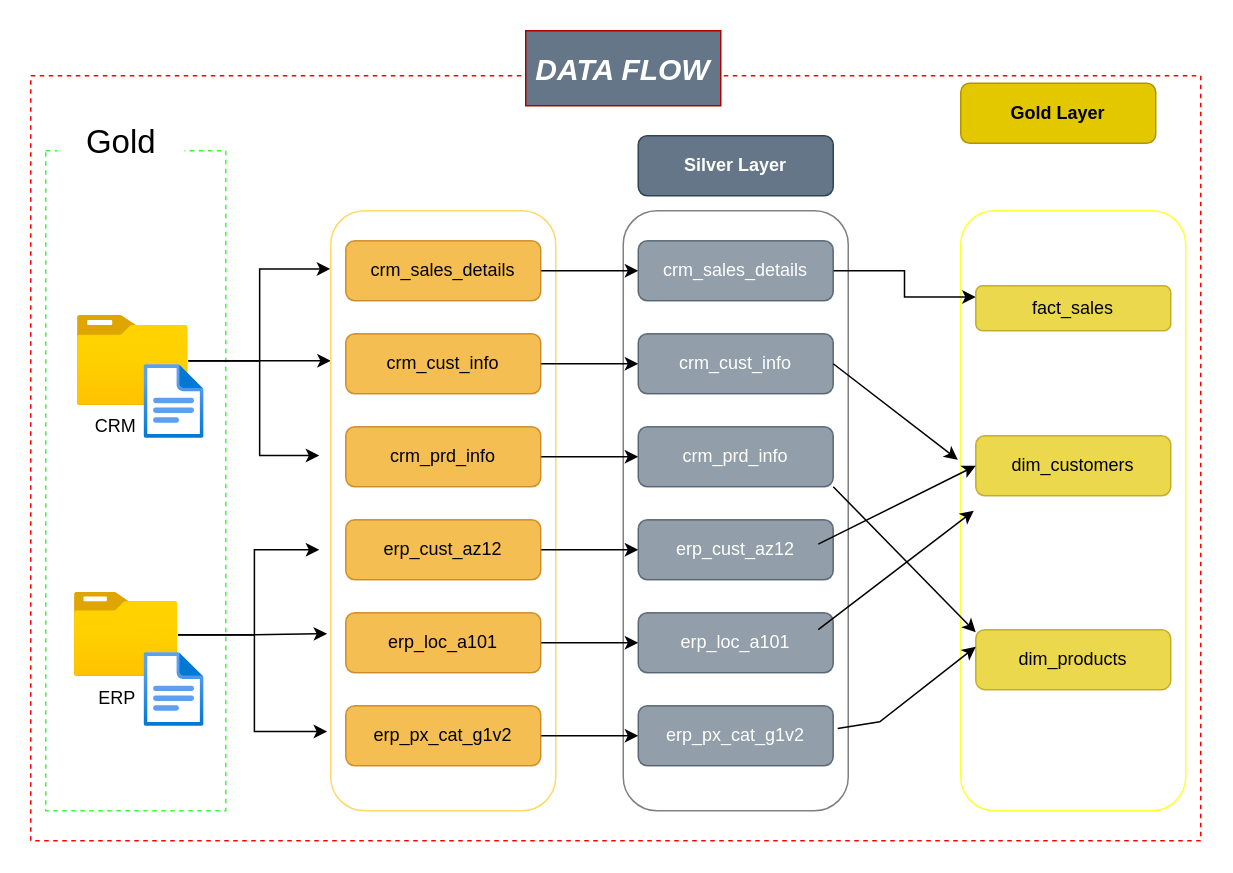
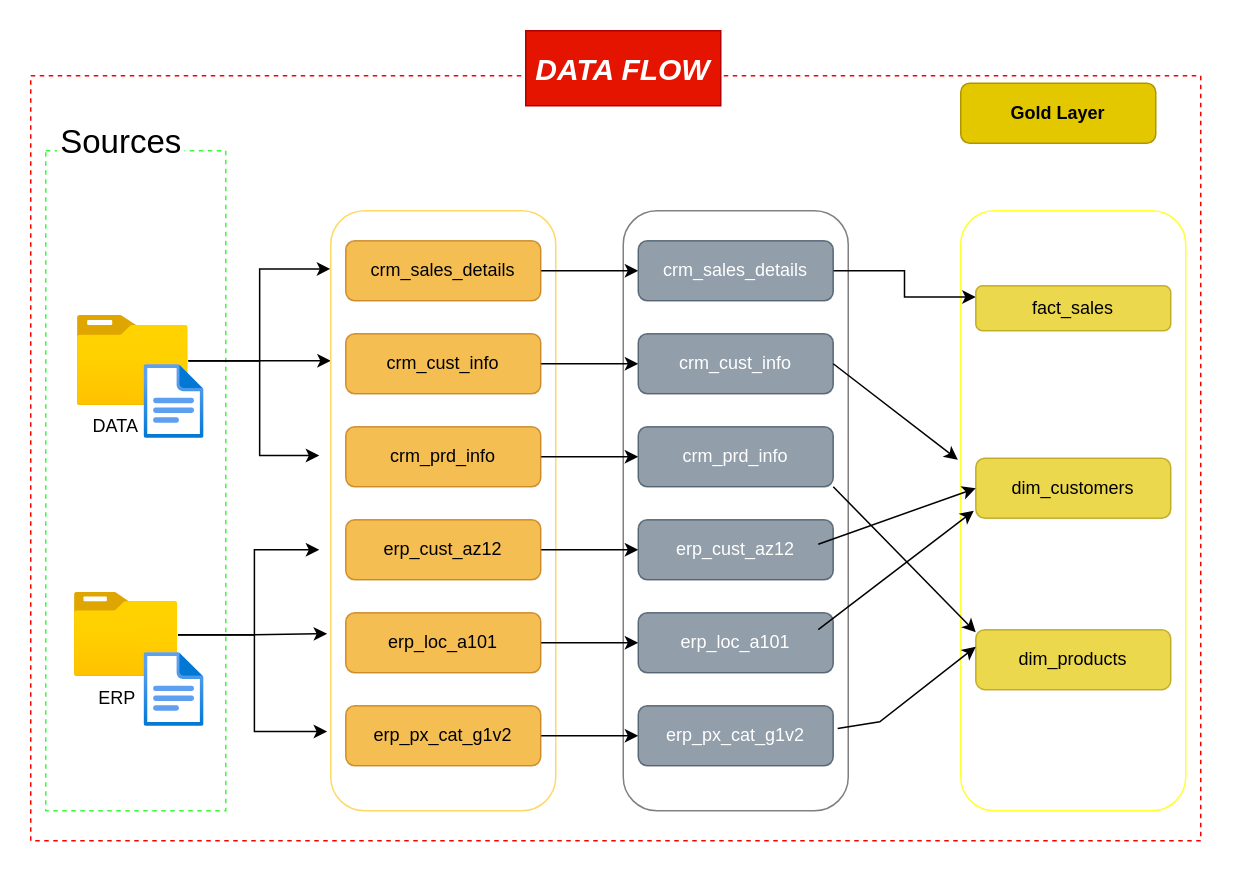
node "DATA FLOW": fillcolor #647687 -> #e51400
node "Gold": label "Gold" -> "Sources"
node "Silver Layer": removed
node "CRM": label "CRM" -> "DATA"
node "dim_customers": moved (1073, 466) -> (1073, 488)
